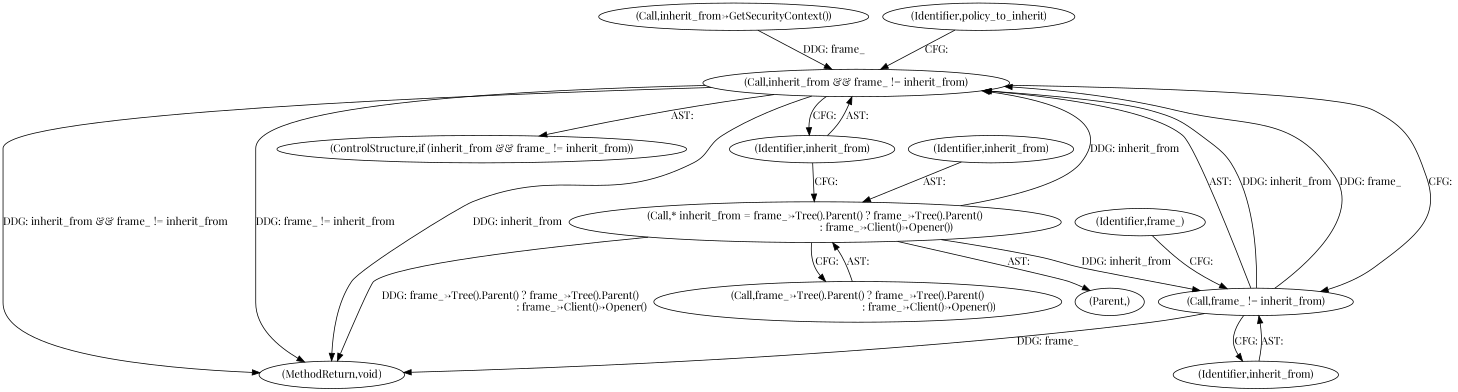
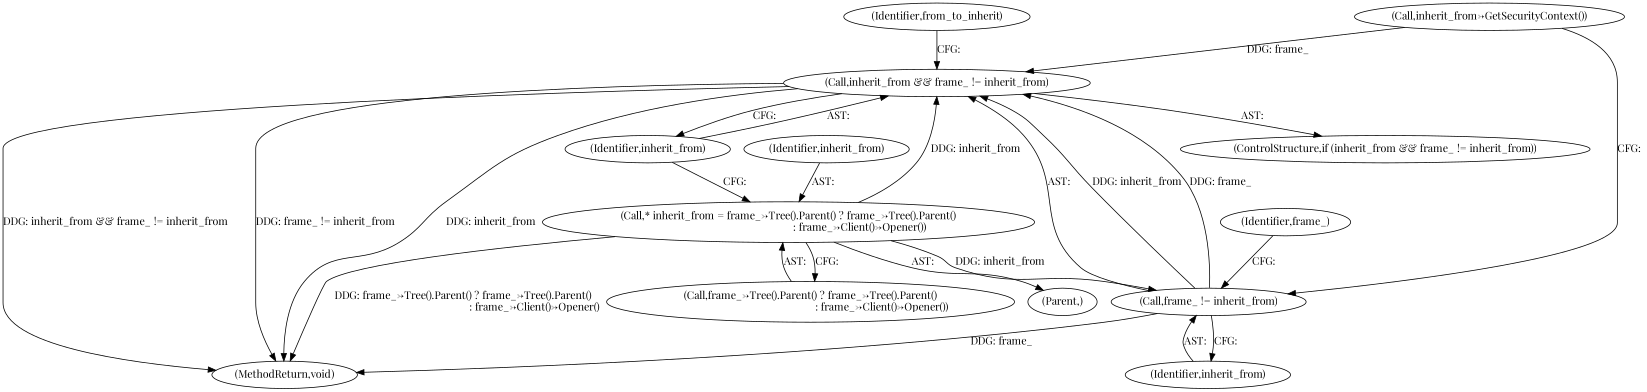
node "(Identifier,policy_to_inherit)": label "(Identifier,policy_to_inherit)" -> "(Identifier,from_to_inherit)"
edge "(Call,inherit_from && frame_ != inherit_from)" -> "(Call,frame_ != inherit_from)": now "(Call,inherit_from->GetSecurityContext())" -> "(Call,frame_ != inherit_from)"
